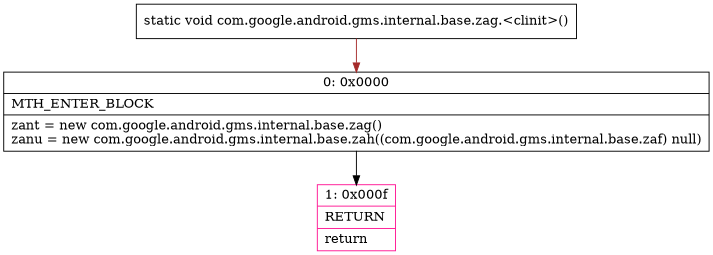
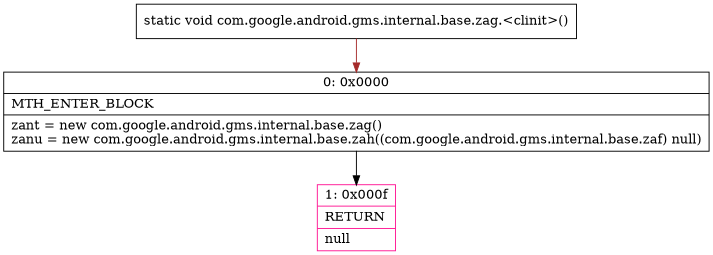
node "1: 0x000f": text "return" -> "null"
